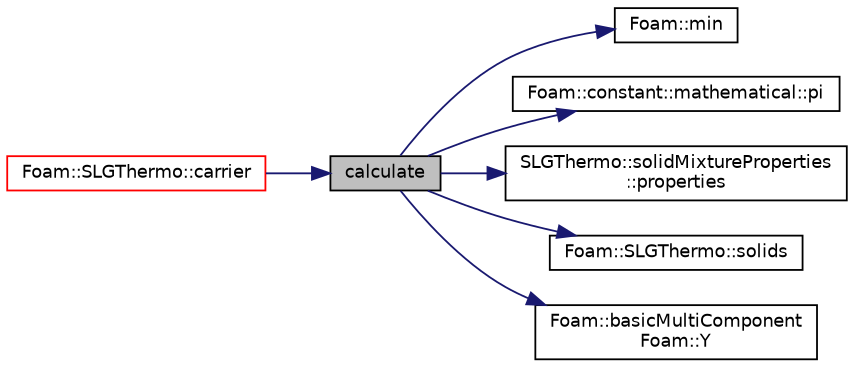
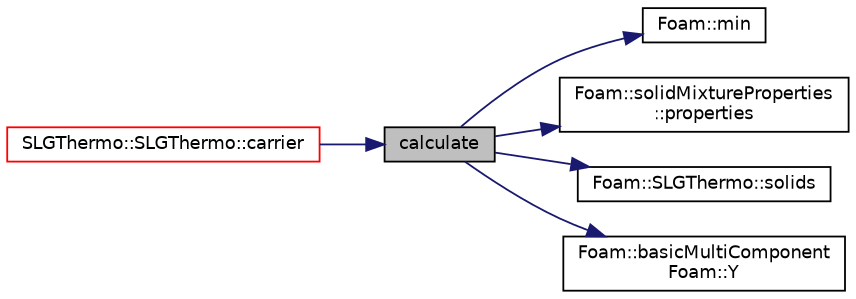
node "Foam::constant::mathematical::pi": removed
node "Foam::SLGThermo::carrier": label "Foam::SLGThermo::carrier" -> "SLGThermo::SLGThermo::carrier"
node "SLGThermo::solidMixtureProperties ::properties": label "SLGThermo::solidMixtureProperties ::properties" -> "Foam::solidMixtureProperties ::properties"
